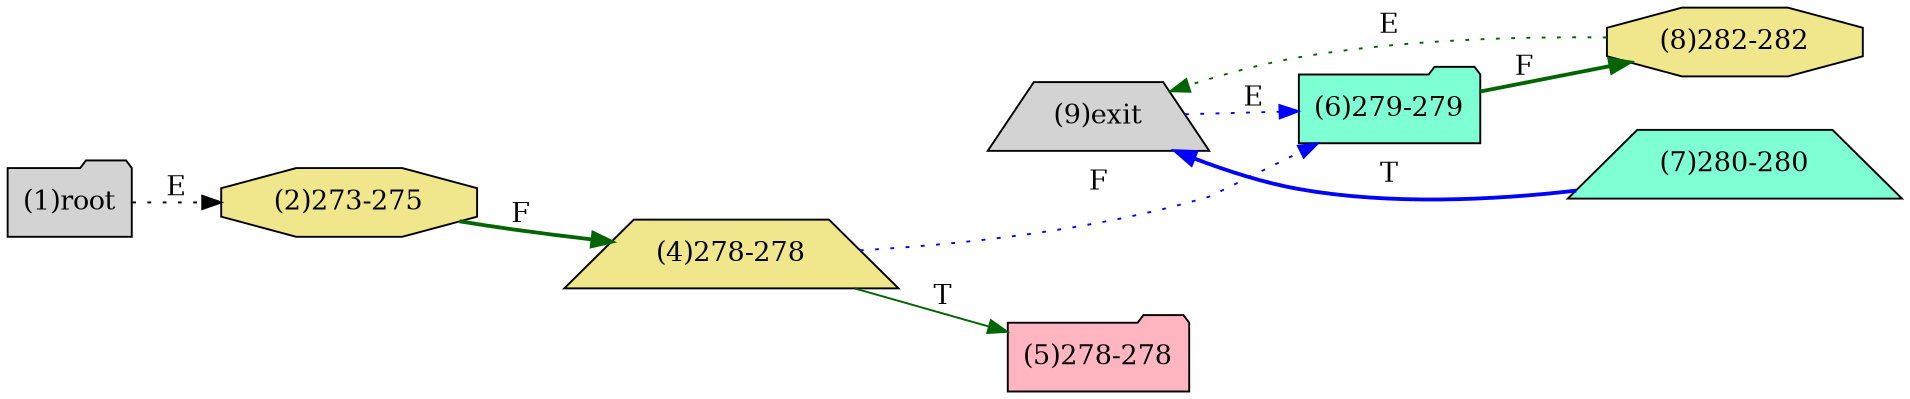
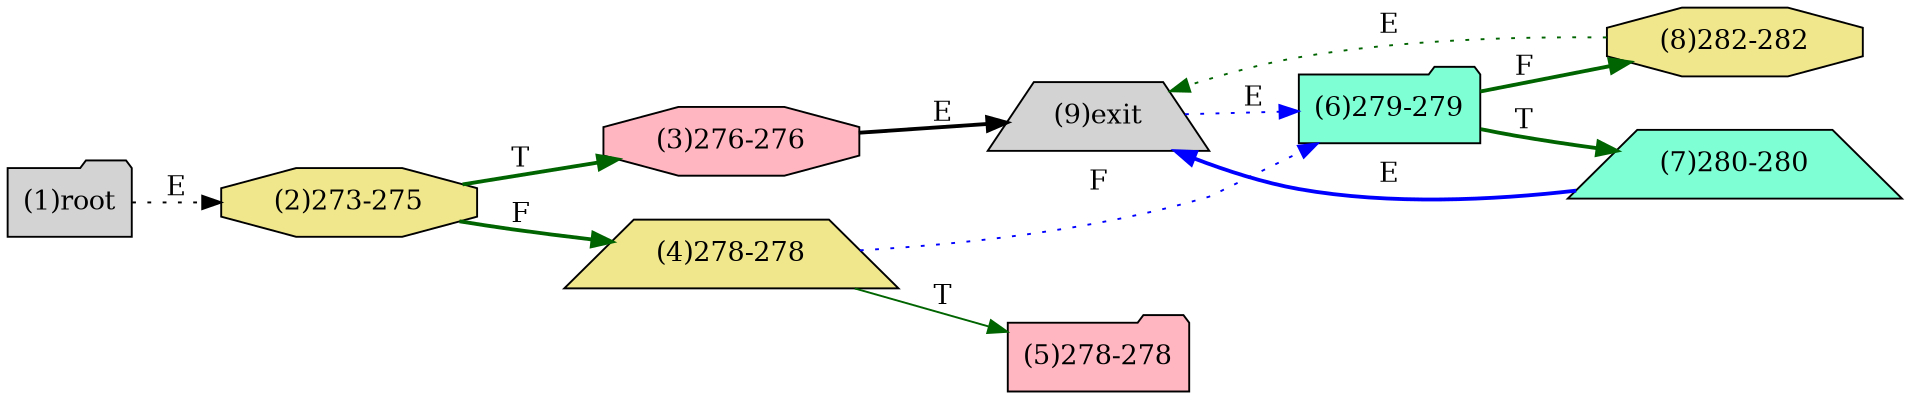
edge "(6)279-279" -> "(7)280-280": added, label "T"
node "(3)276-276": added
edge "(7)280-280" -> "(9)exit": label "T" -> "E"
